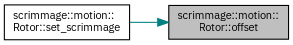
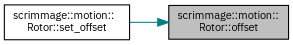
node "scrimmage::motion:: Rotor::set_scrimmage": label "scrimmage::motion:: Rotor::set_scrimmage" -> "scrimmage::motion:: Rotor::set_offset"
